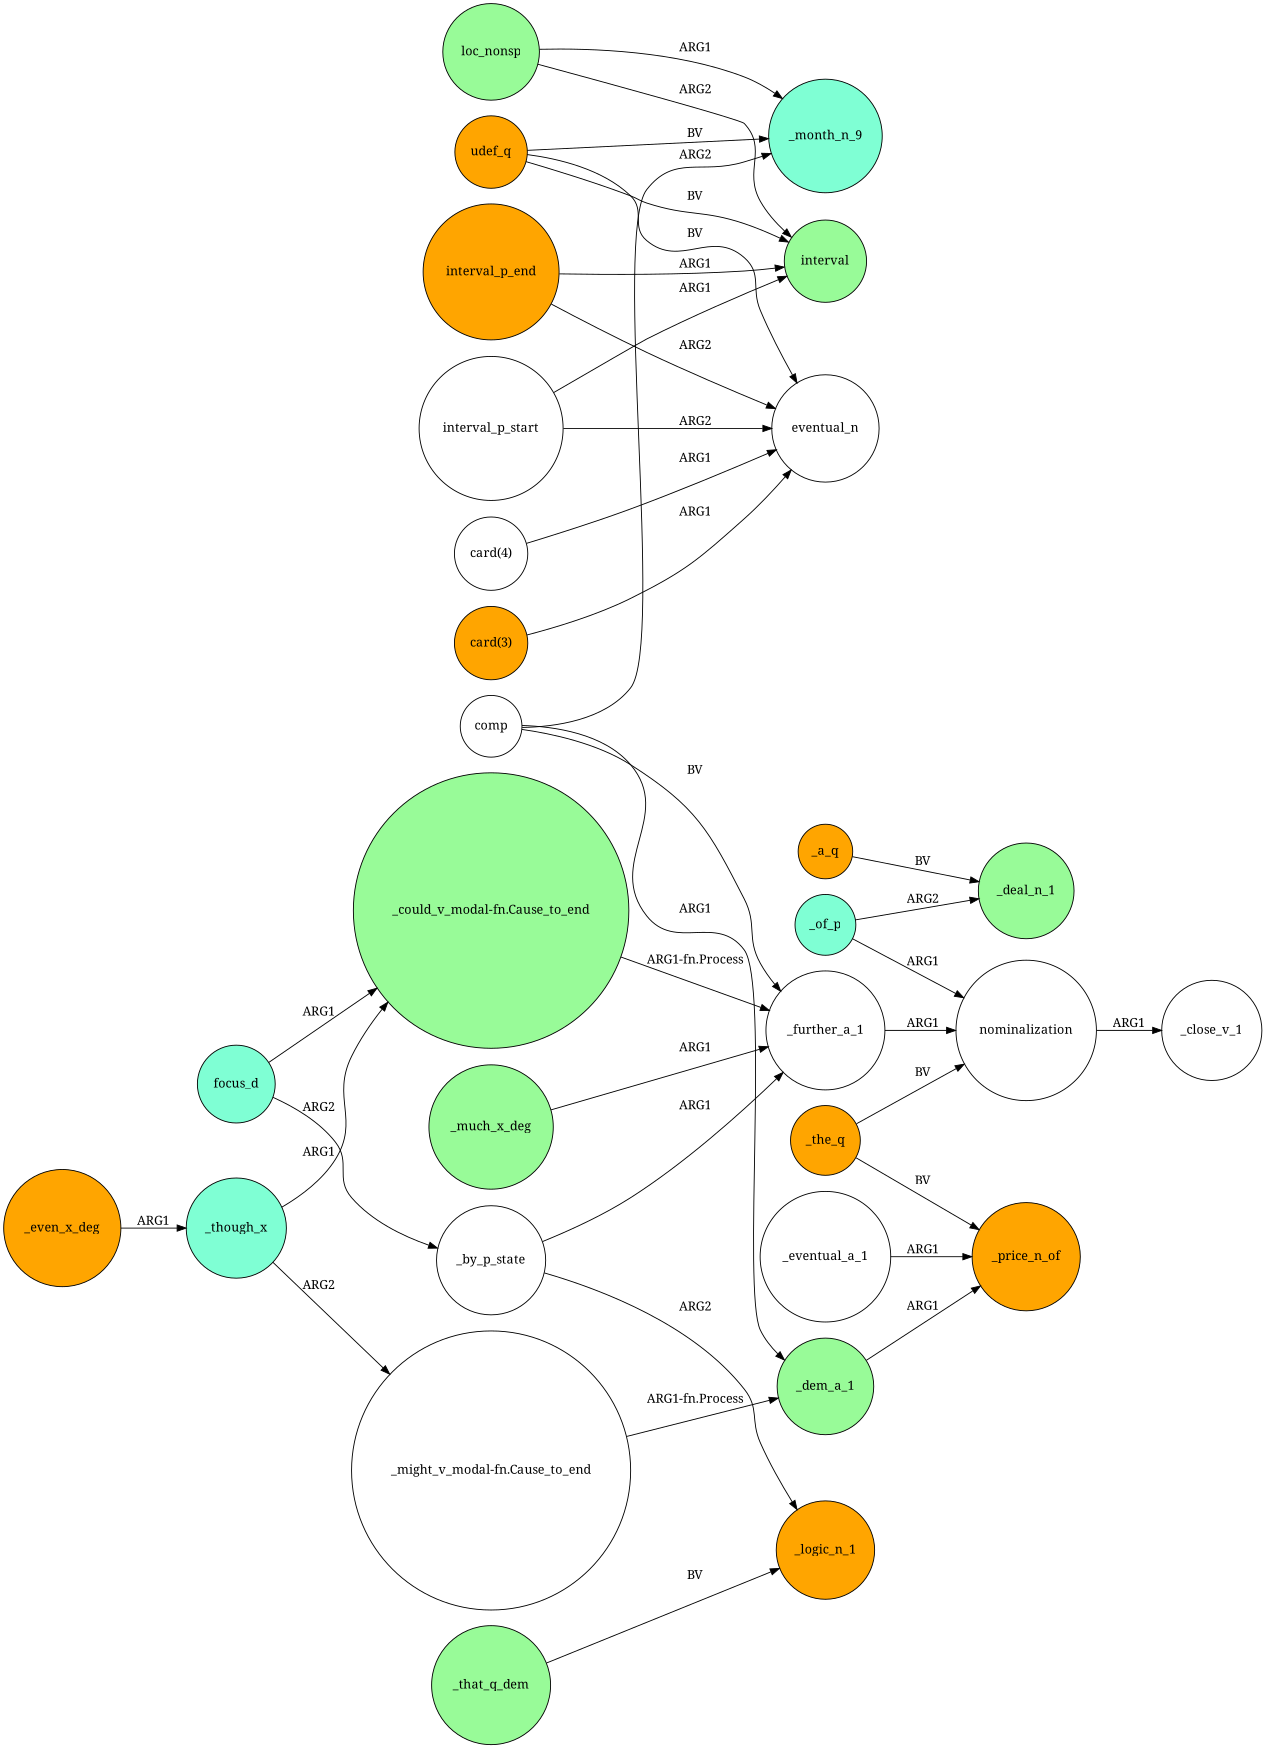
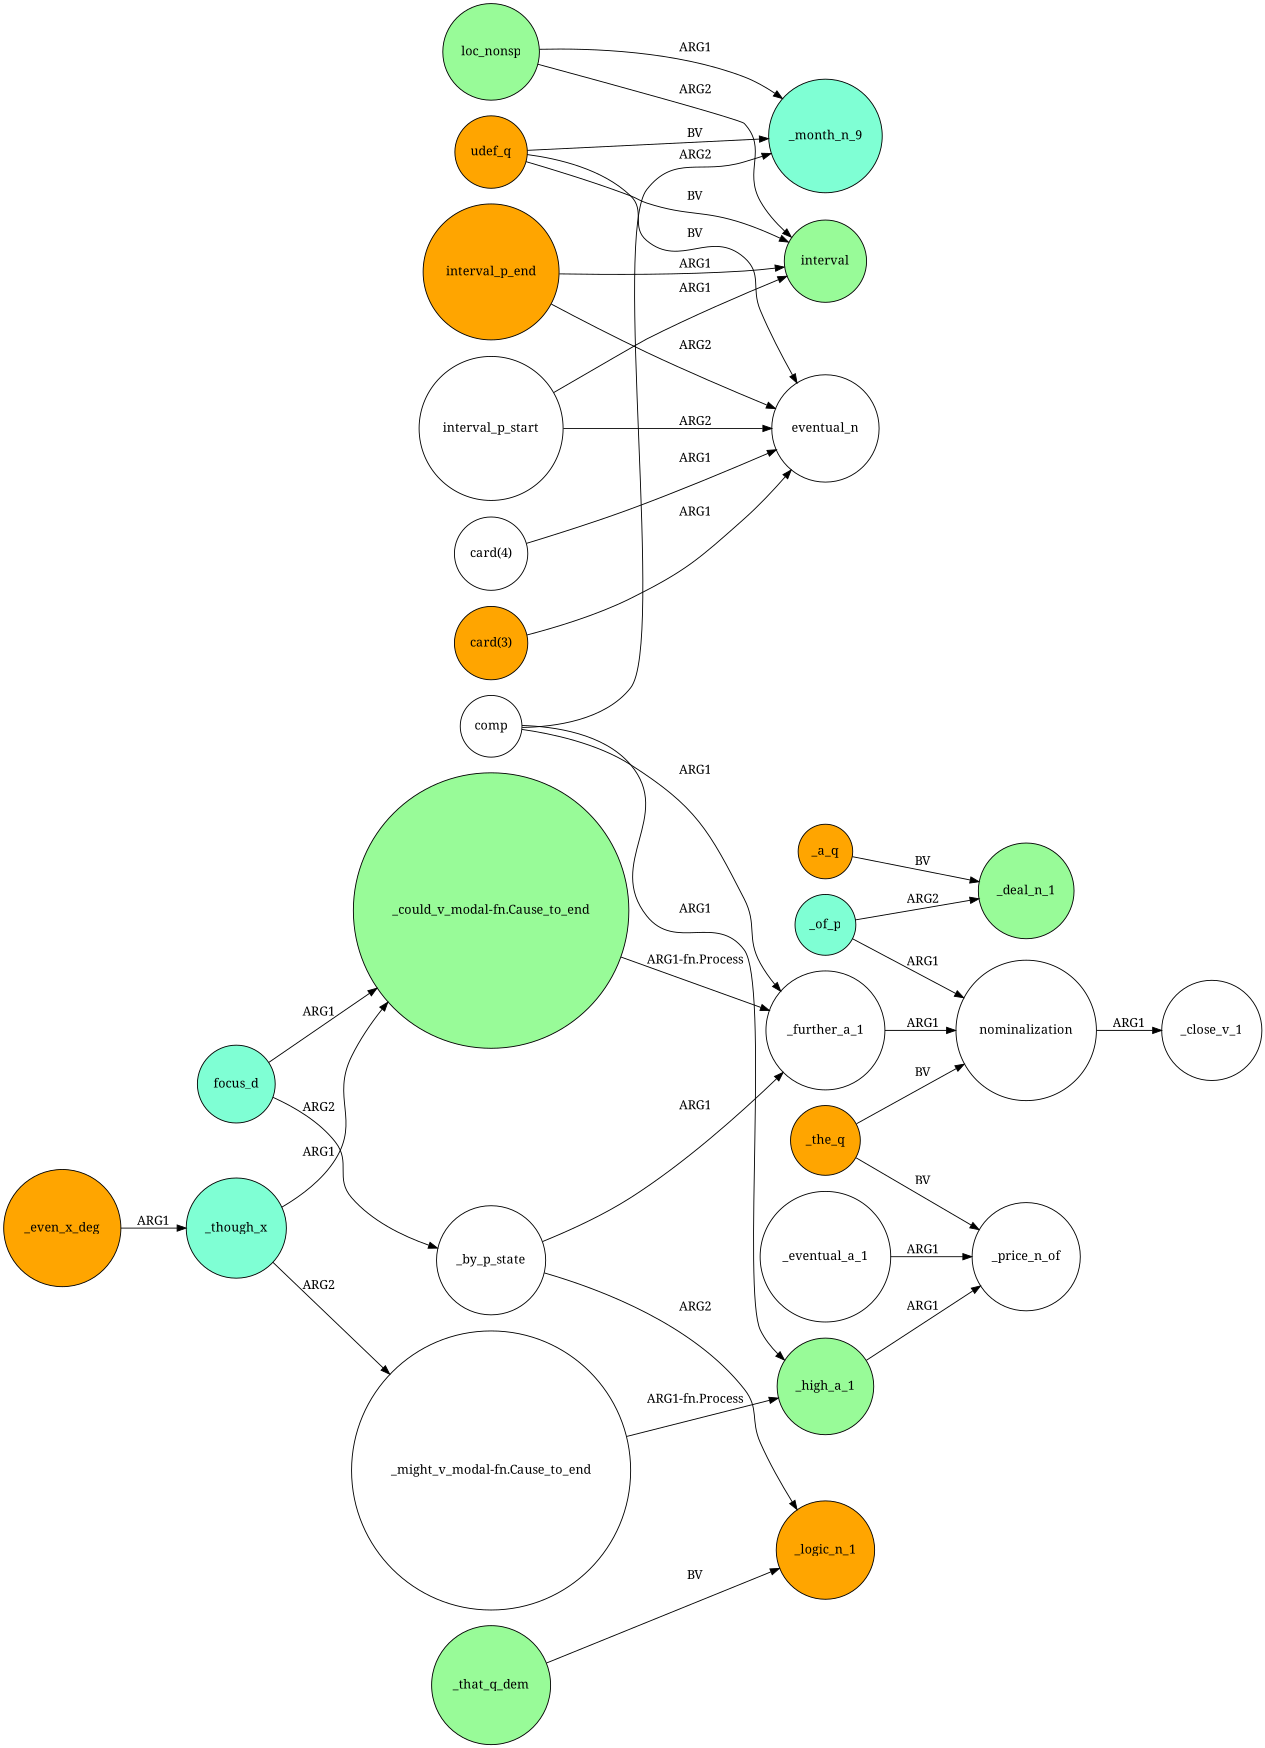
edge "comp" -> "_further_a_1": label "BV" -> "ARG1"
node "_much_x_deg": removed
node "_price_n_of": fillcolor orange -> white
node "_dem_a_1": label "_dem_a_1" -> "_high_a_1"
